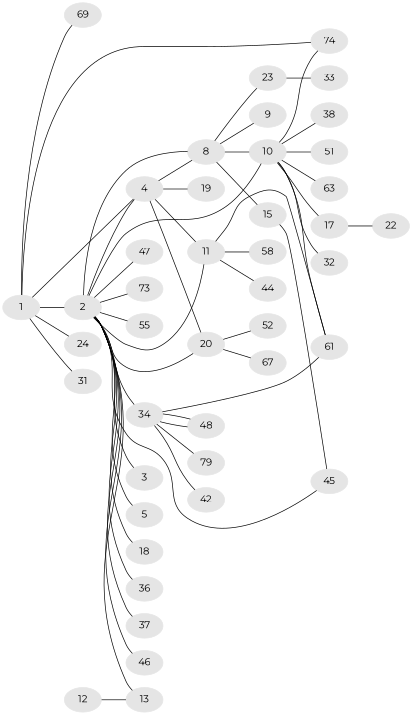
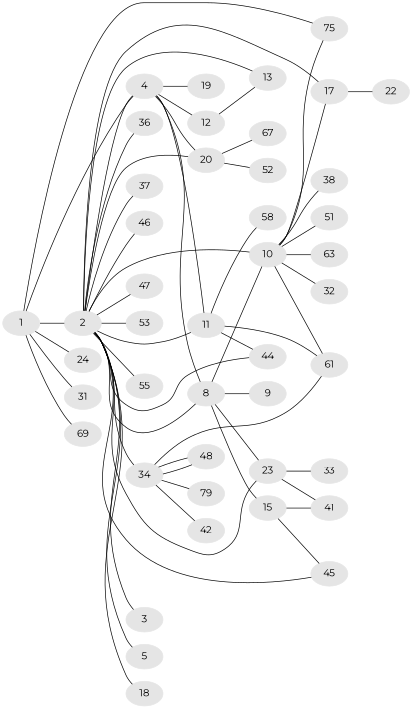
node "74": label "74" -> "75"
edge "17" -- "2": added
edge "4" -- "12": added
node "73": label "73" -> "53"
edge "2" -- "44": added
node "41": added
edge "2" -- "23": added
